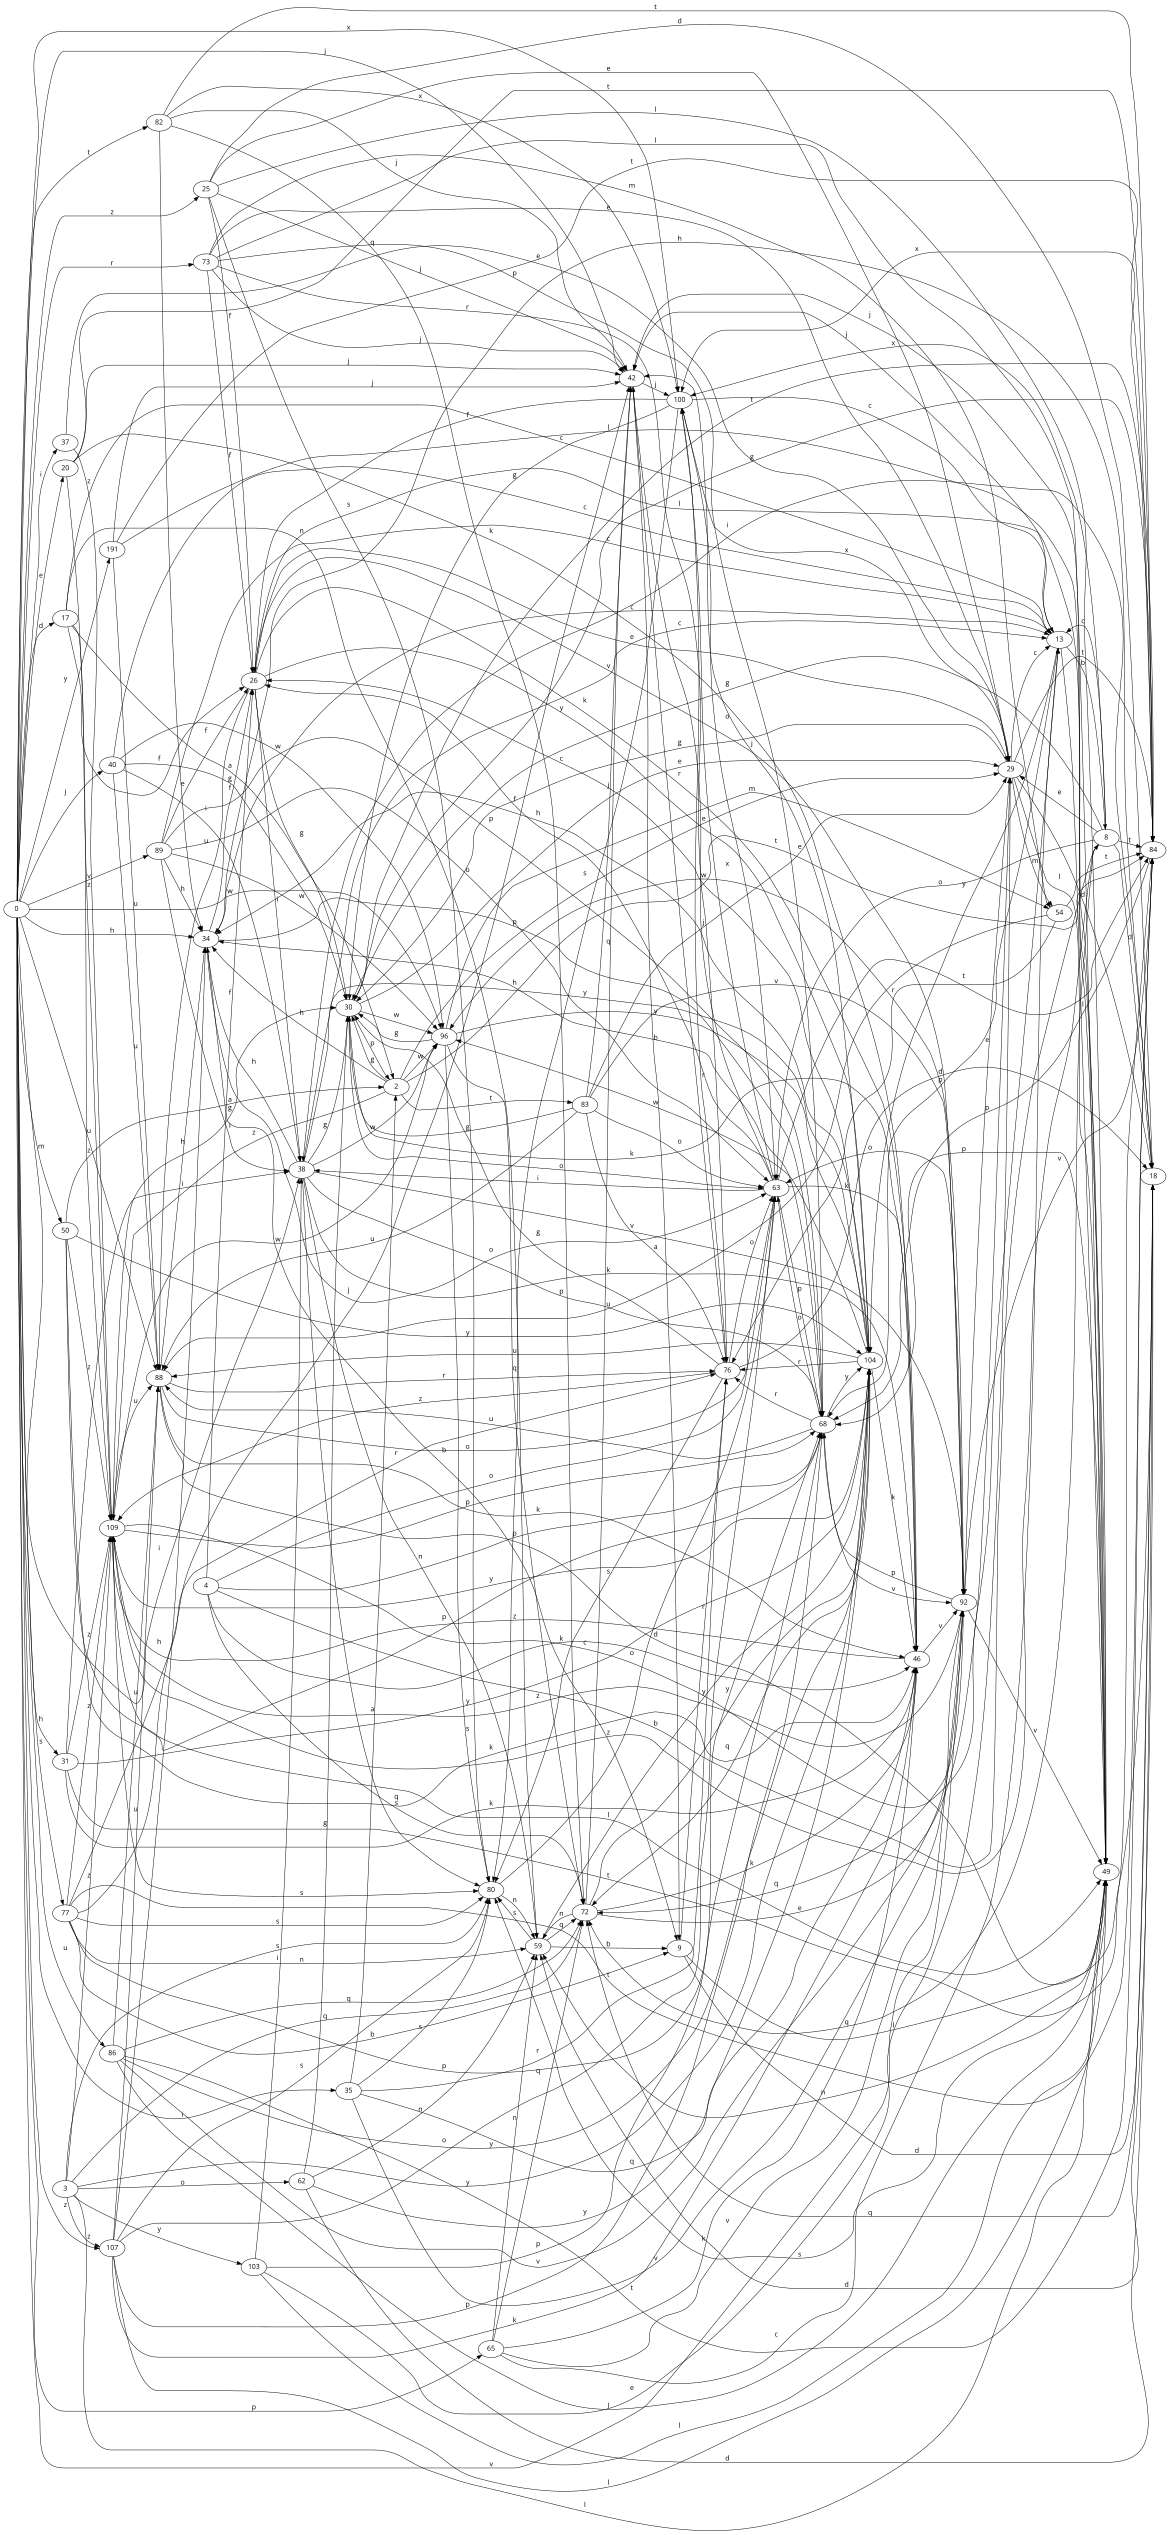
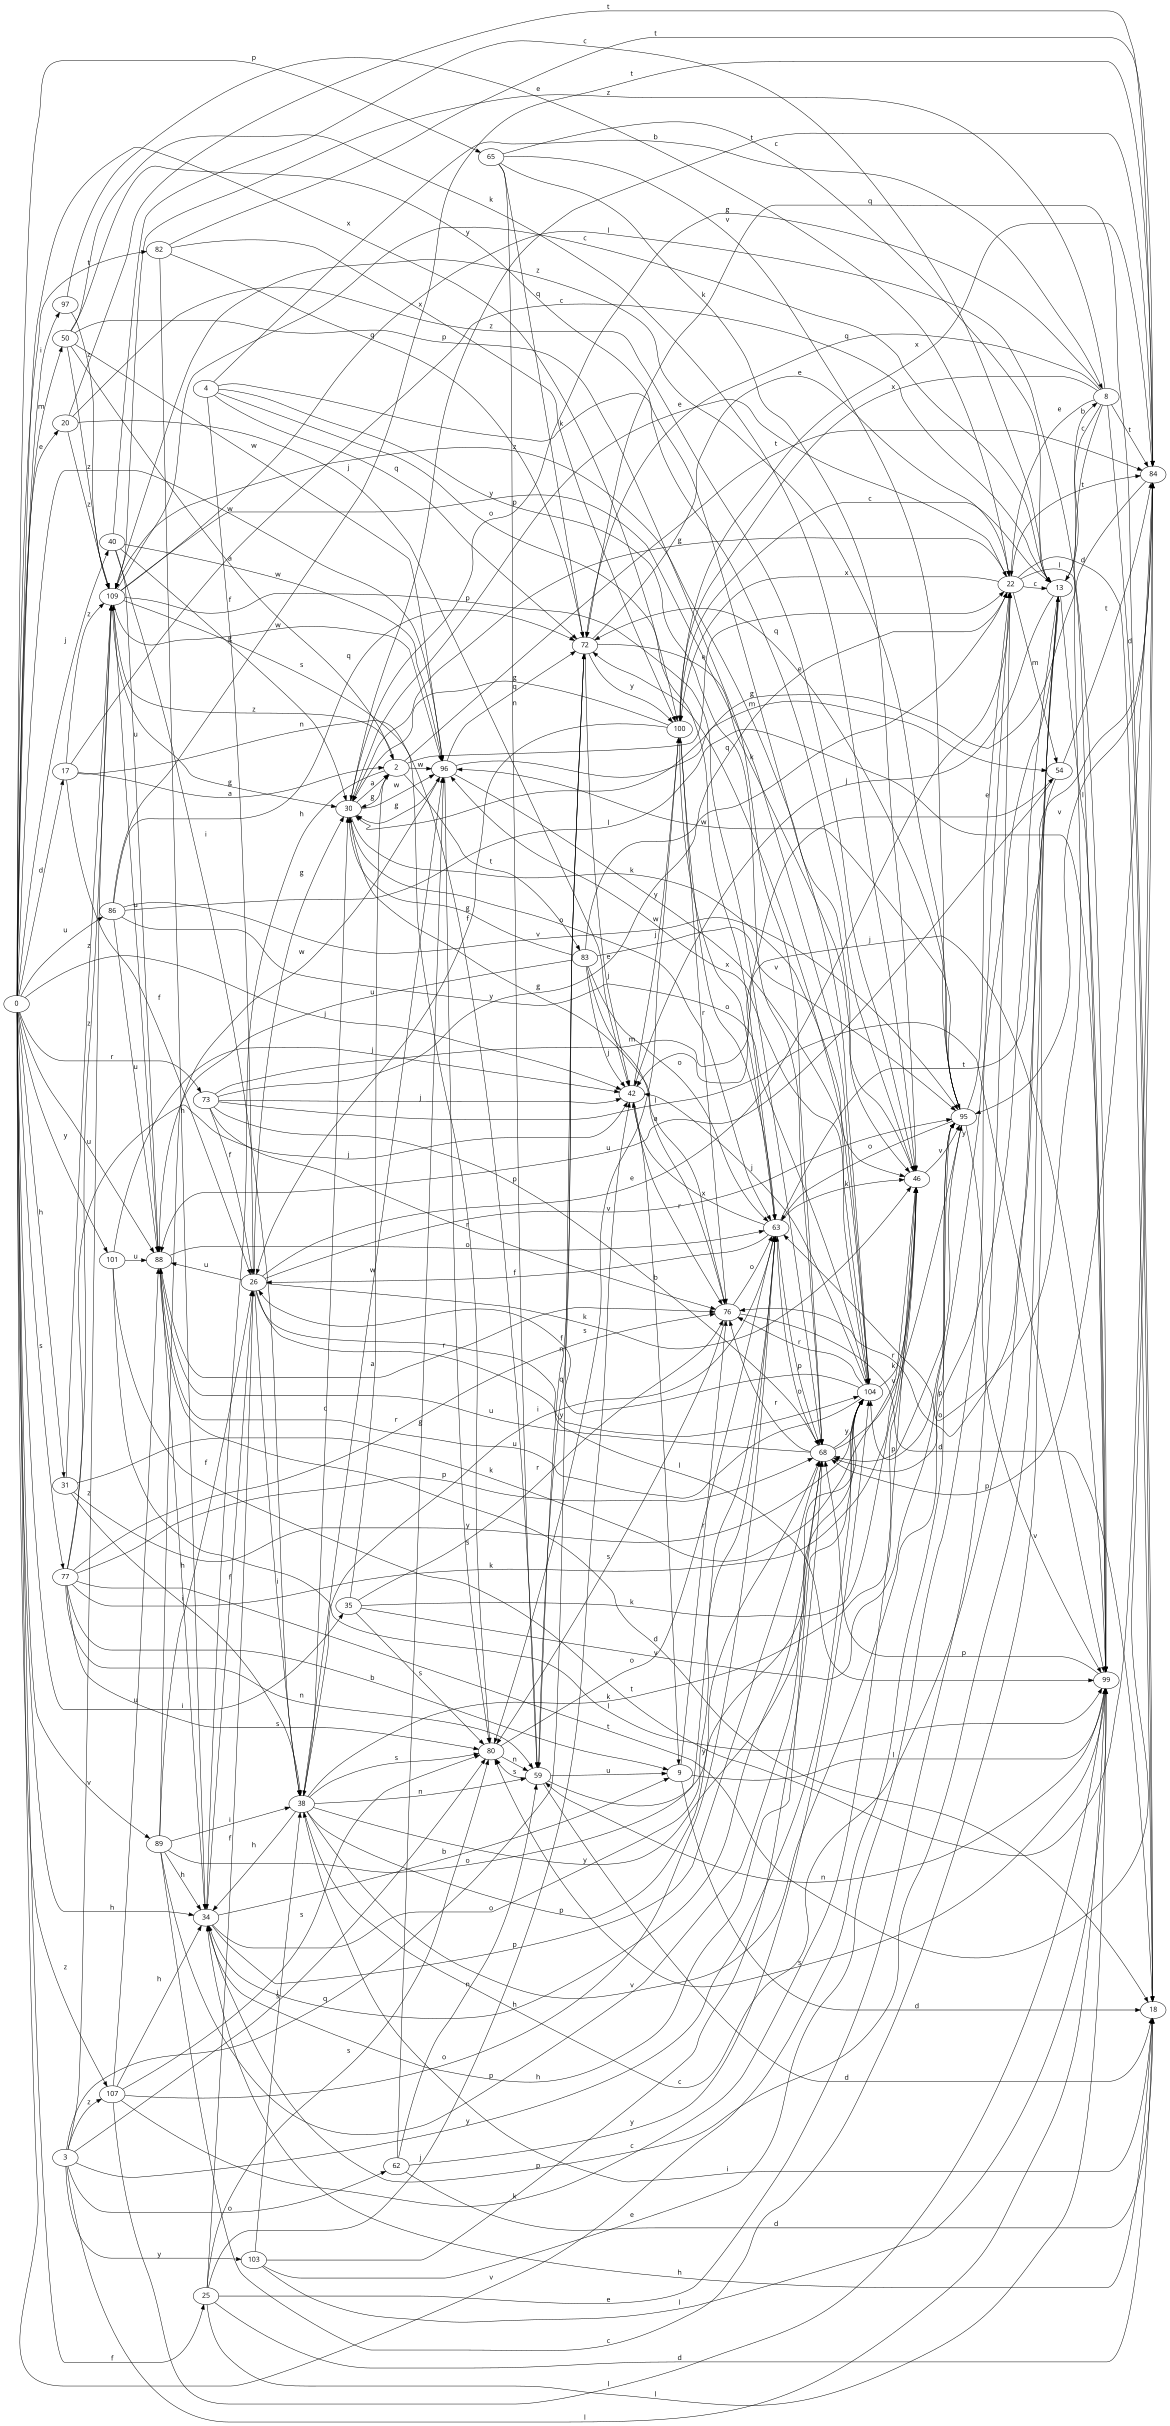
edge "82" -> "42": removed, label "j"
edge "0" -> "25": label "z" -> "f"
node "37": label "37" -> "97"
edge "50" -> "96": added, label "w"
edge "20" -> "46": label "k" -> "z"
node "191": label "191" -> "101"
edge "34" -> "13": reversed
edge "104" -> "26": label "c" -> "f"
node "29": label "29" -> "22"
edge "82" -> "34": label "e" -> "h"
edge "63" -> "42": label "j" -> "x"
edge "72" -> "42": label "q" -> "j"
edge "30" -> "2": label "p" -> "a"
edge "38" -> "30": label "g" -> "c"
edge "76" -> "109": removed, label "z"
edge "88" -> "46": now "77" -> "46"
edge "62" -> "30": now "62" -> "96"
edge "0" -> "38": removed, label "i"
node "92": label "92" -> "95"
edge "72" -> "104": now "72" -> "100"
node "49": label "49" -> "99"
edge "59" -> "9": label "b" -> "u"
edge "31" -> "84": removed, label "t"
edge "107" -> "68": removed, label "p"
edge "35" -> "46": label "q" -> "k"
edge "18" -> "59": reversed
